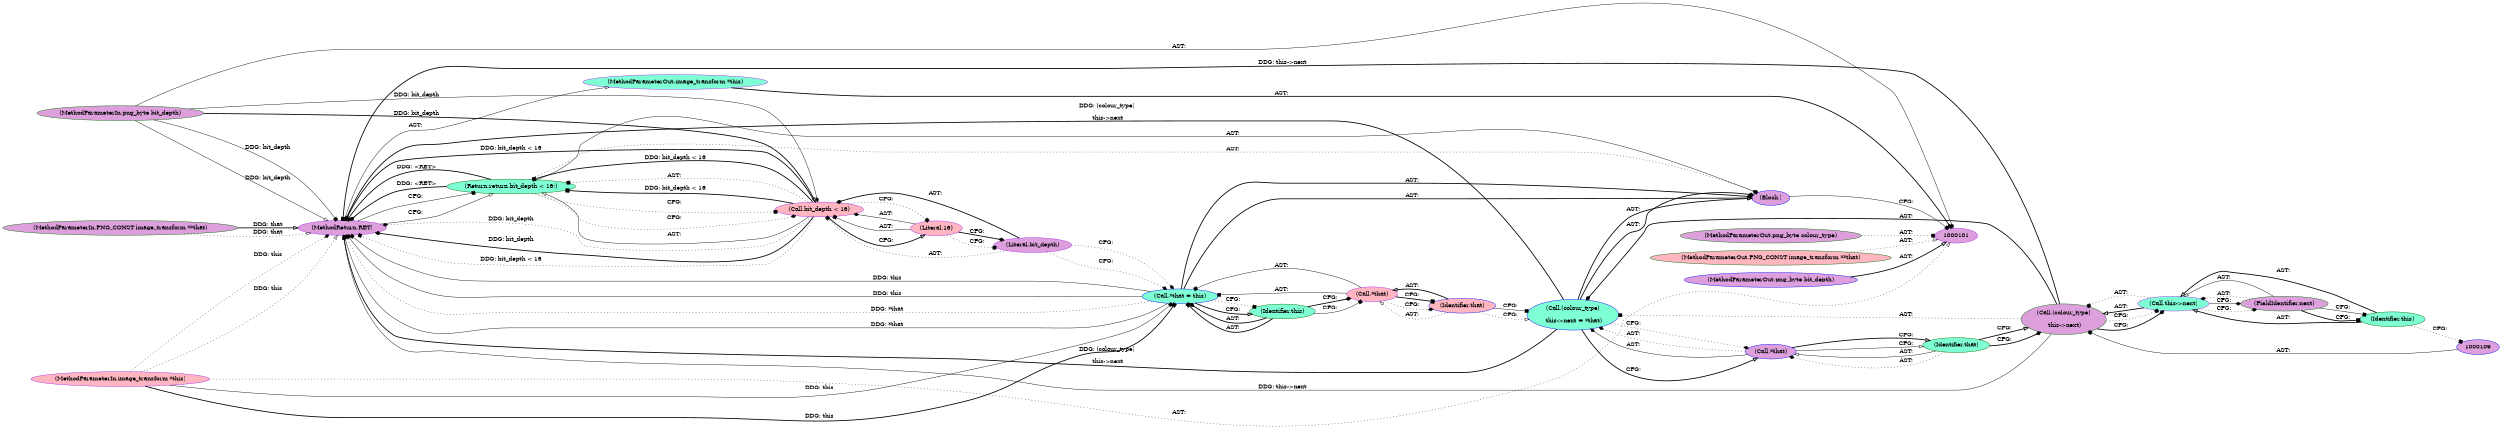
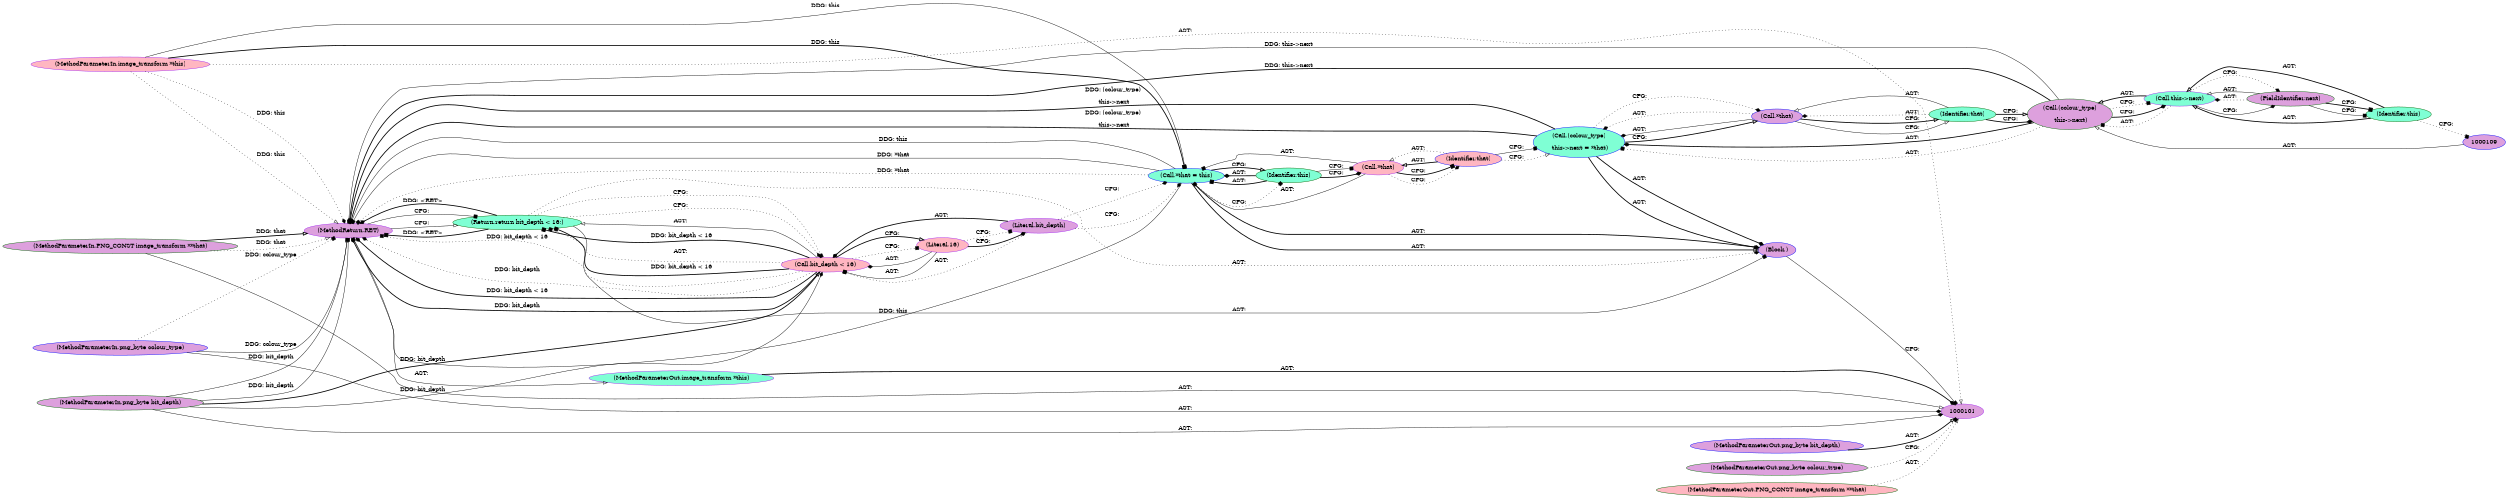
edge "(MethodParameterOut,png_byte colour_type)" -> "1000101": label "AST: " -> "CFG: "
node "(MethodParameterIn,png_byte colour_type)": added
edge "1000109" -> "(Call,(colour_type) this->next)": arrowhead box -> onormal
edge "(MethodParameterIn,PNG_CONST image_transform **that)" -> "1000101": added, label "AST:"
